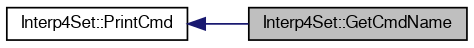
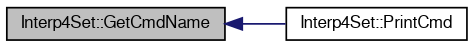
edge "Interp4Set::GetCmdName" -> "Interp4Set::PrintCmd": reversed
